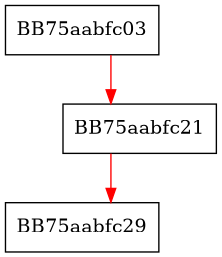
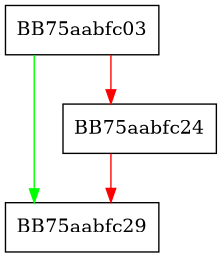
edge "BB75aabfc03" -> "BB75aabfc29": added
node "BB75aabfc21": label "BB75aabfc21" -> "BB75aabfc24"
